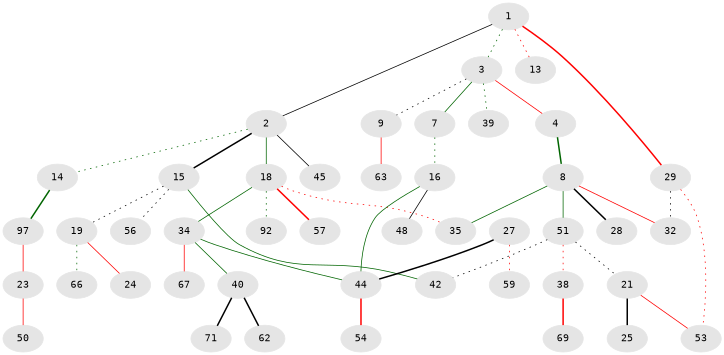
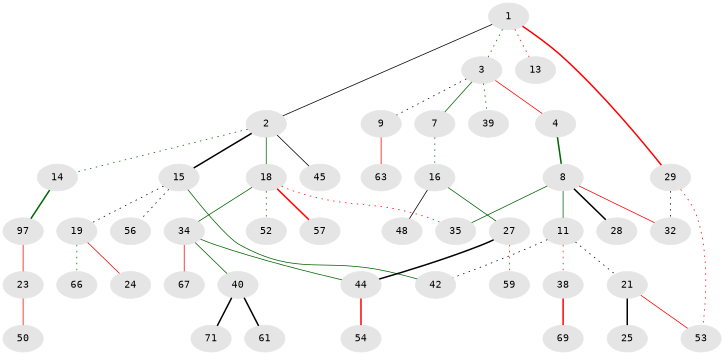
edge "16" -- "44": now "16" -- "27"
node "92": label "92" -> "52"
node "51": label "51" -> "11"
node "62": label "62" -> "61"
